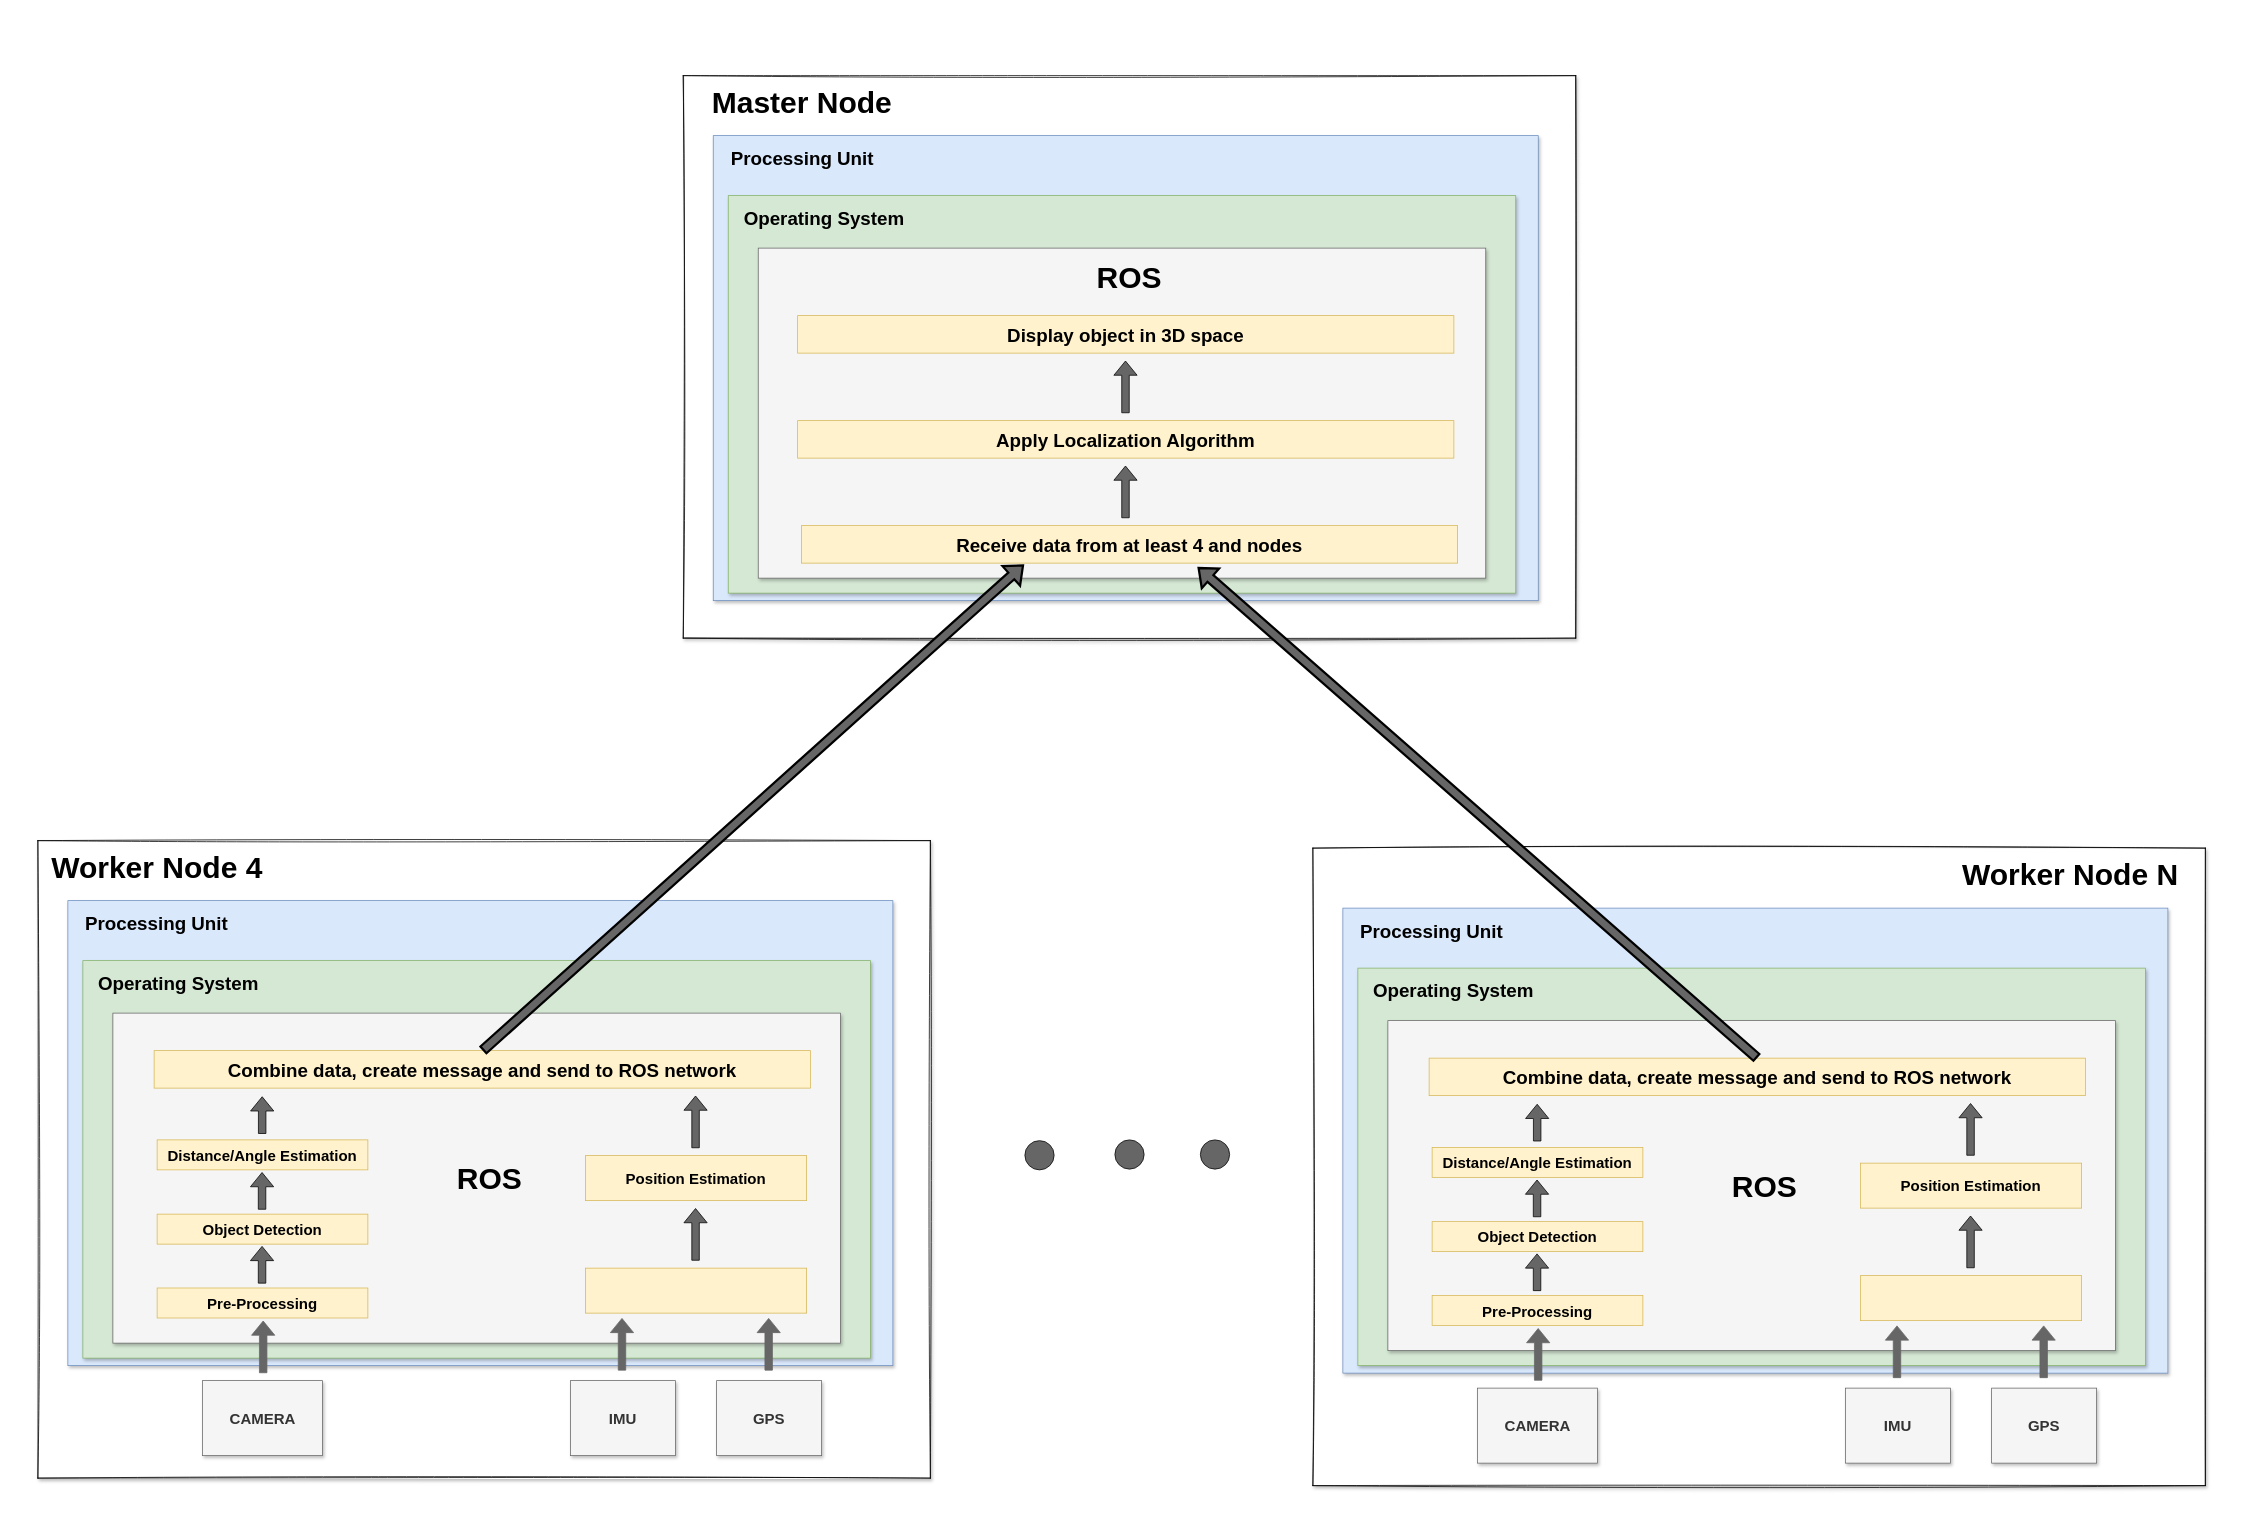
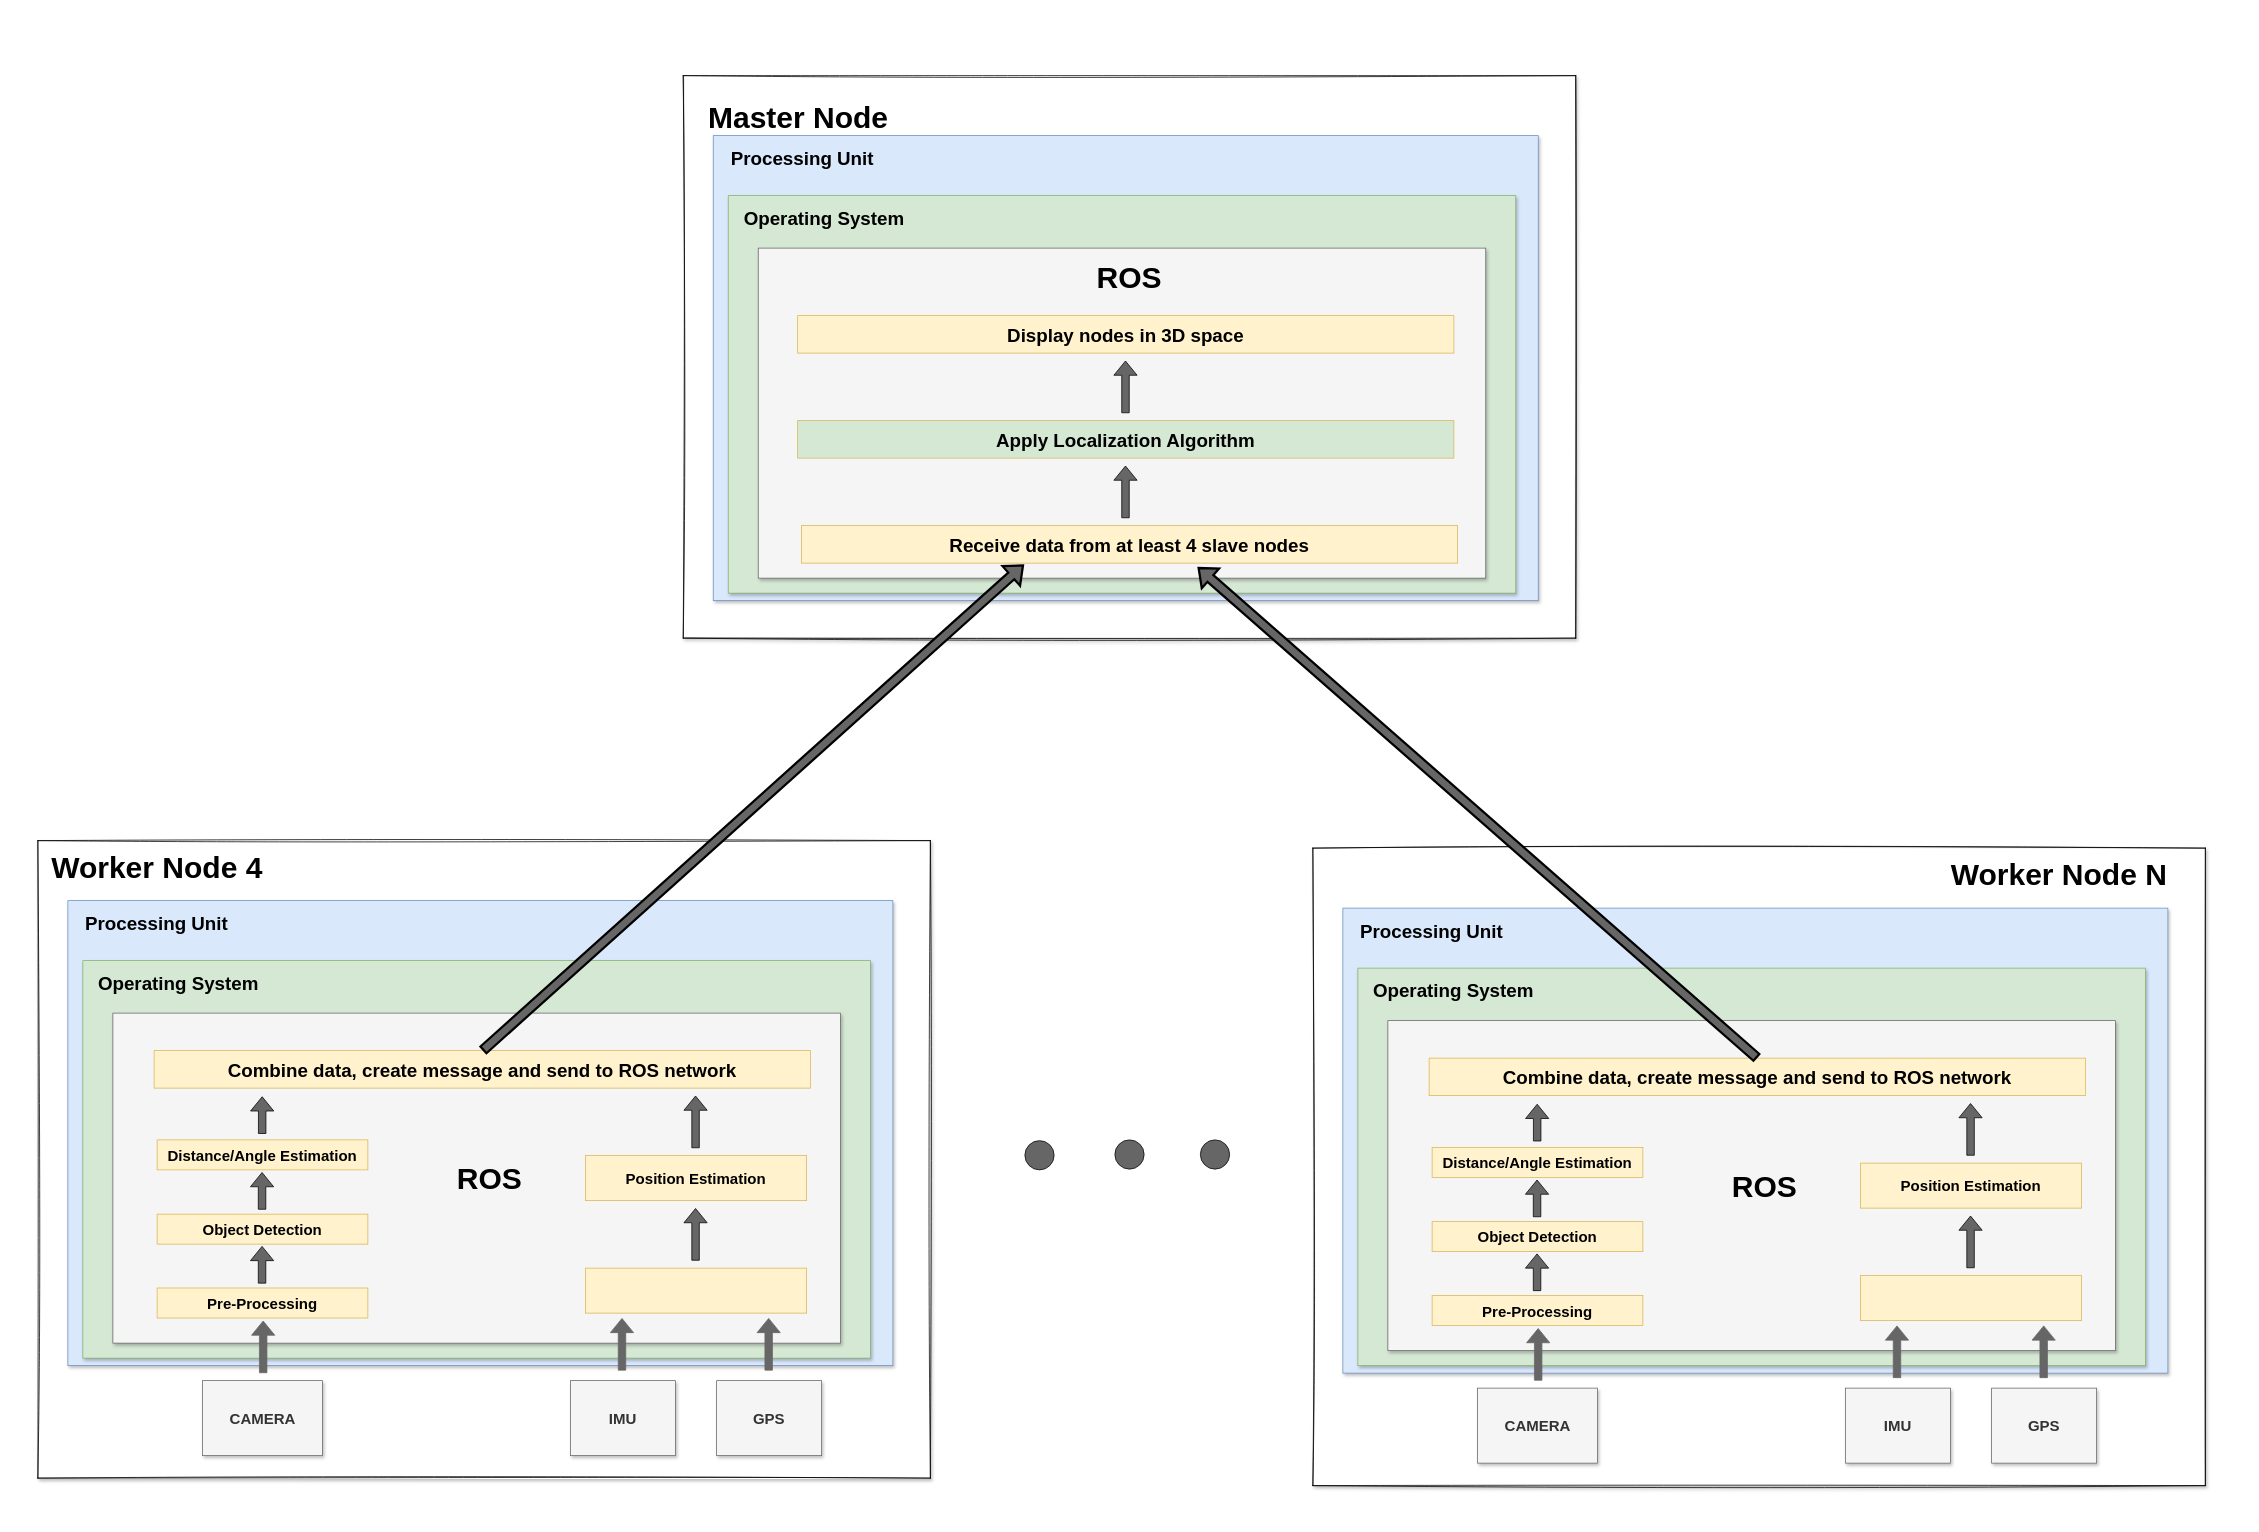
node "Master Node": moved (802, 102) -> (798, 117)
node "Display object in 3D space": label "Display object in 3D space" -> "Display nodes in 3D space"
node "Apply Localization Algorithm": fillcolor #fff2cc -> #d5e8d4
node "Receive data from at least 4 and nodes": label "Receive data from at least 4 and nodes" -> "Receive data from at least 4 slave nodes"
node "Worker Node N": moved (2070, 874) -> (2059, 874)
